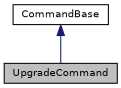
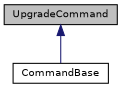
edge "UpgradeCommand" -> "CommandBase": reversed
